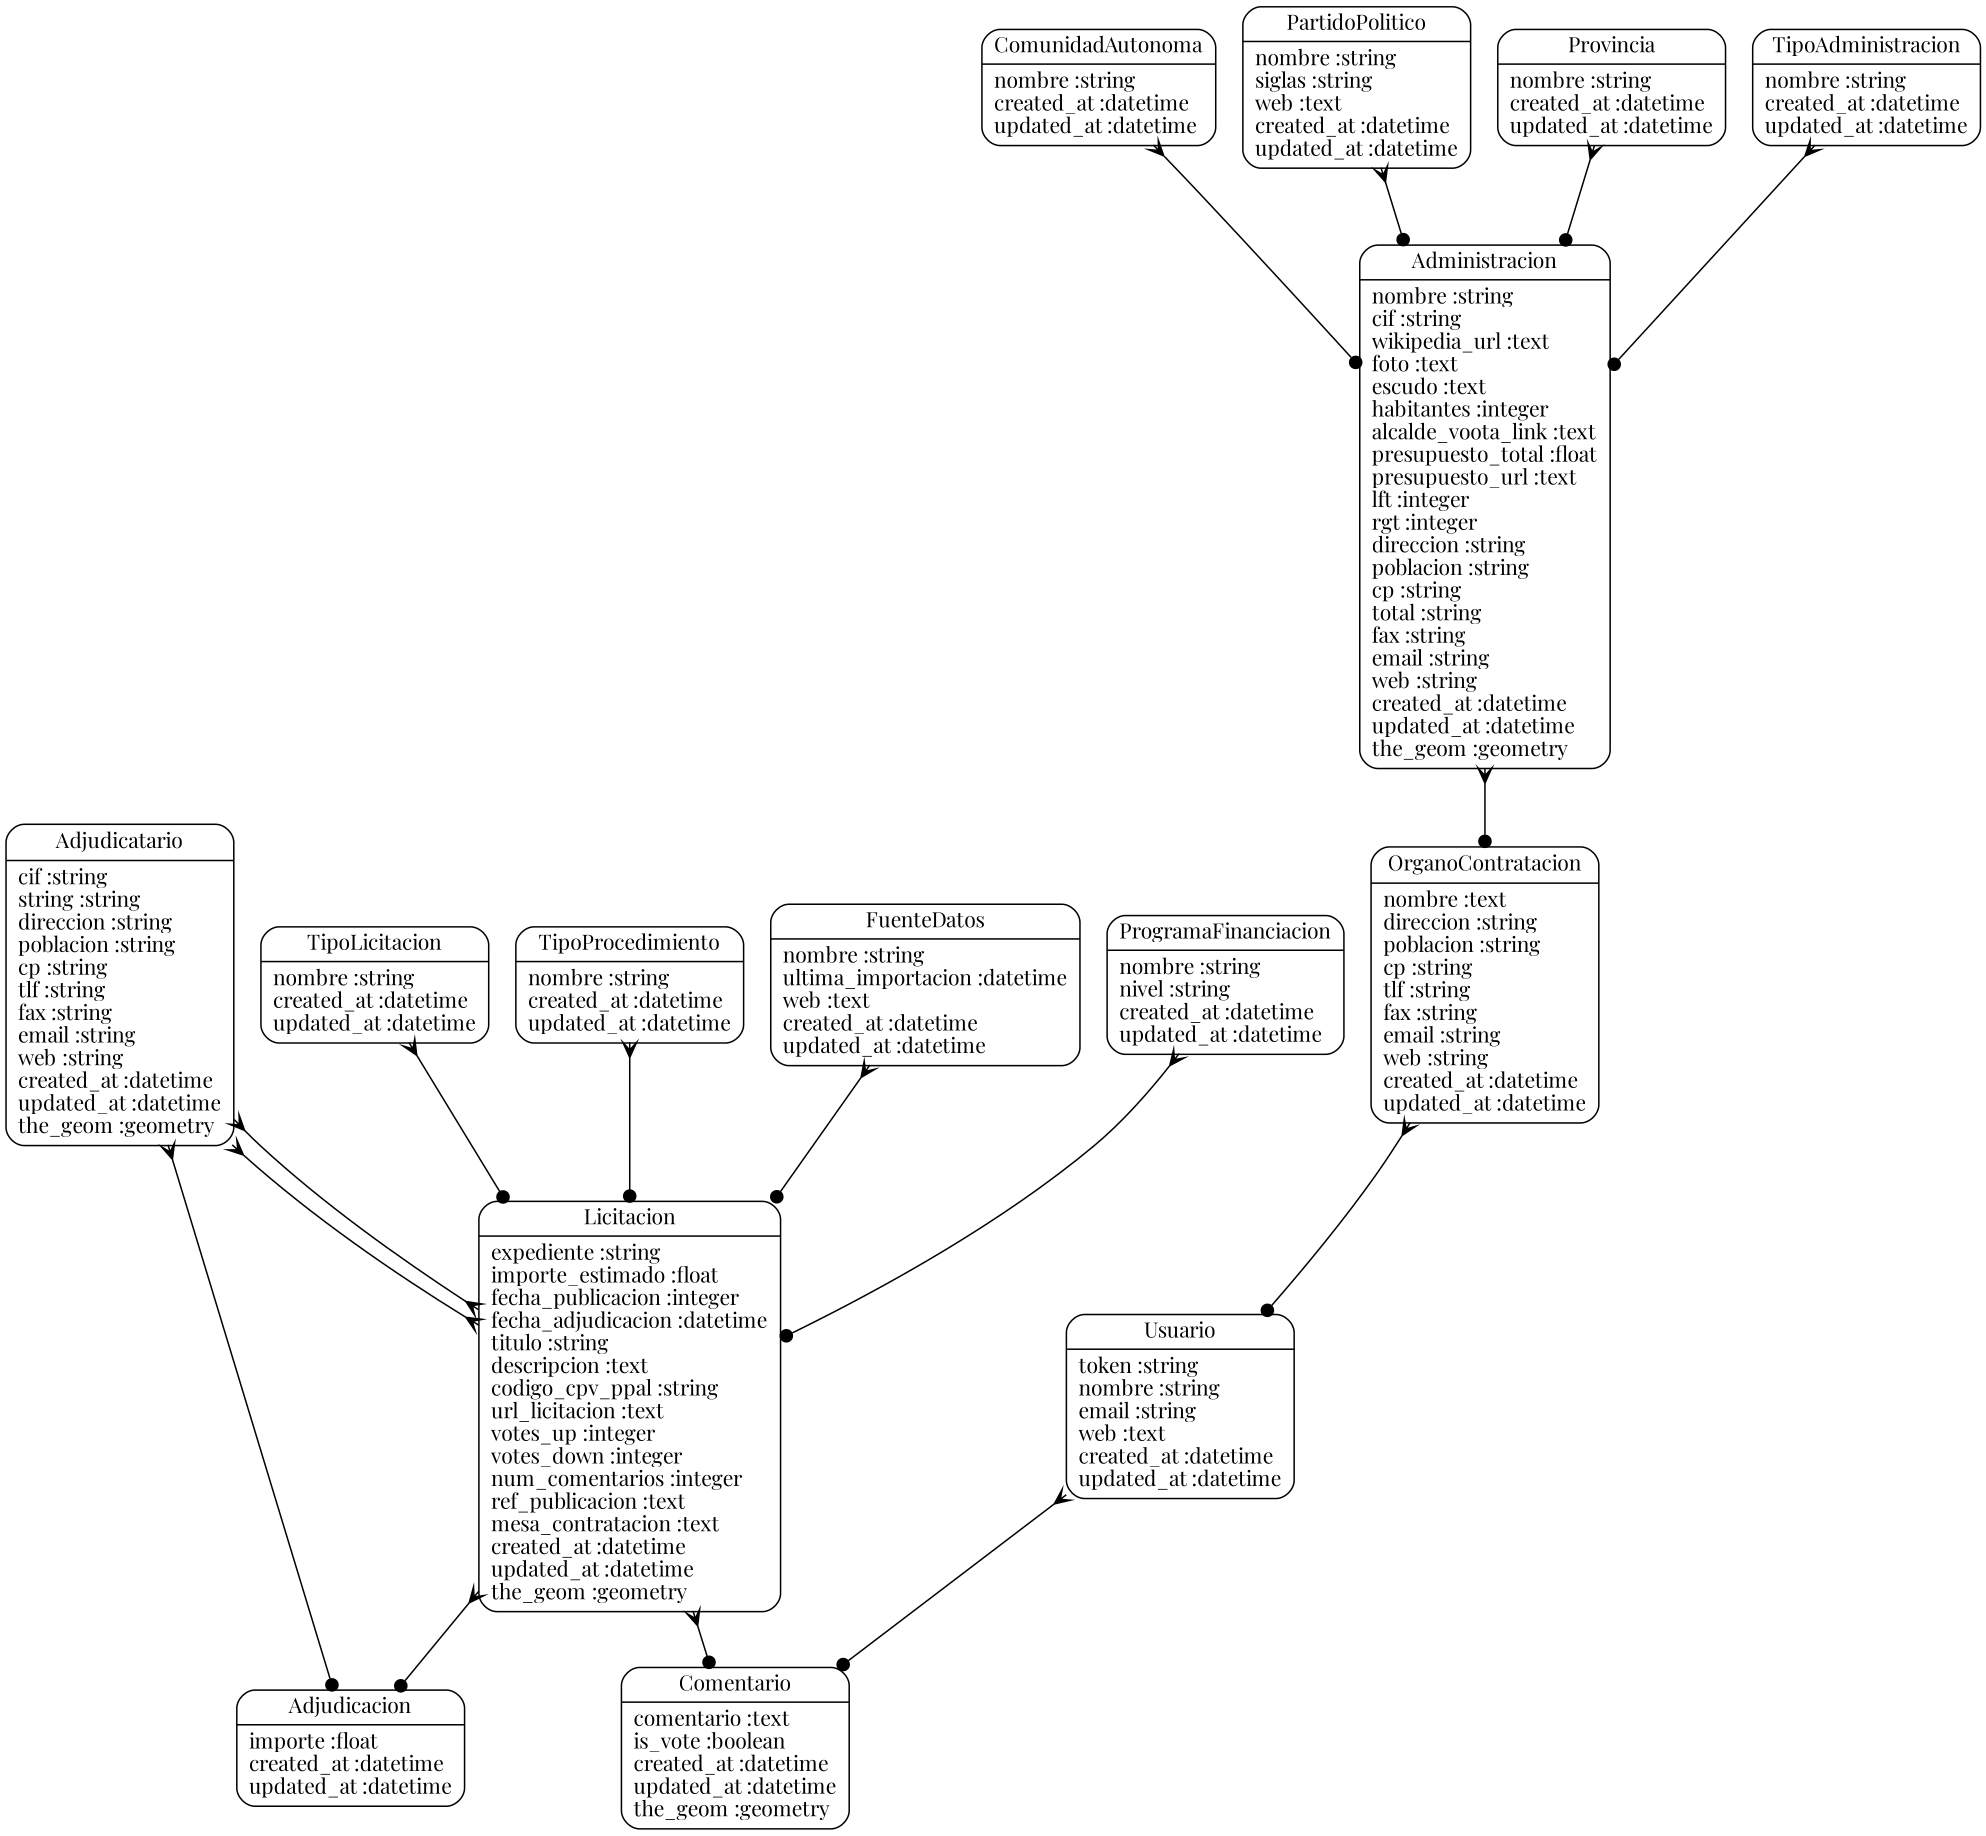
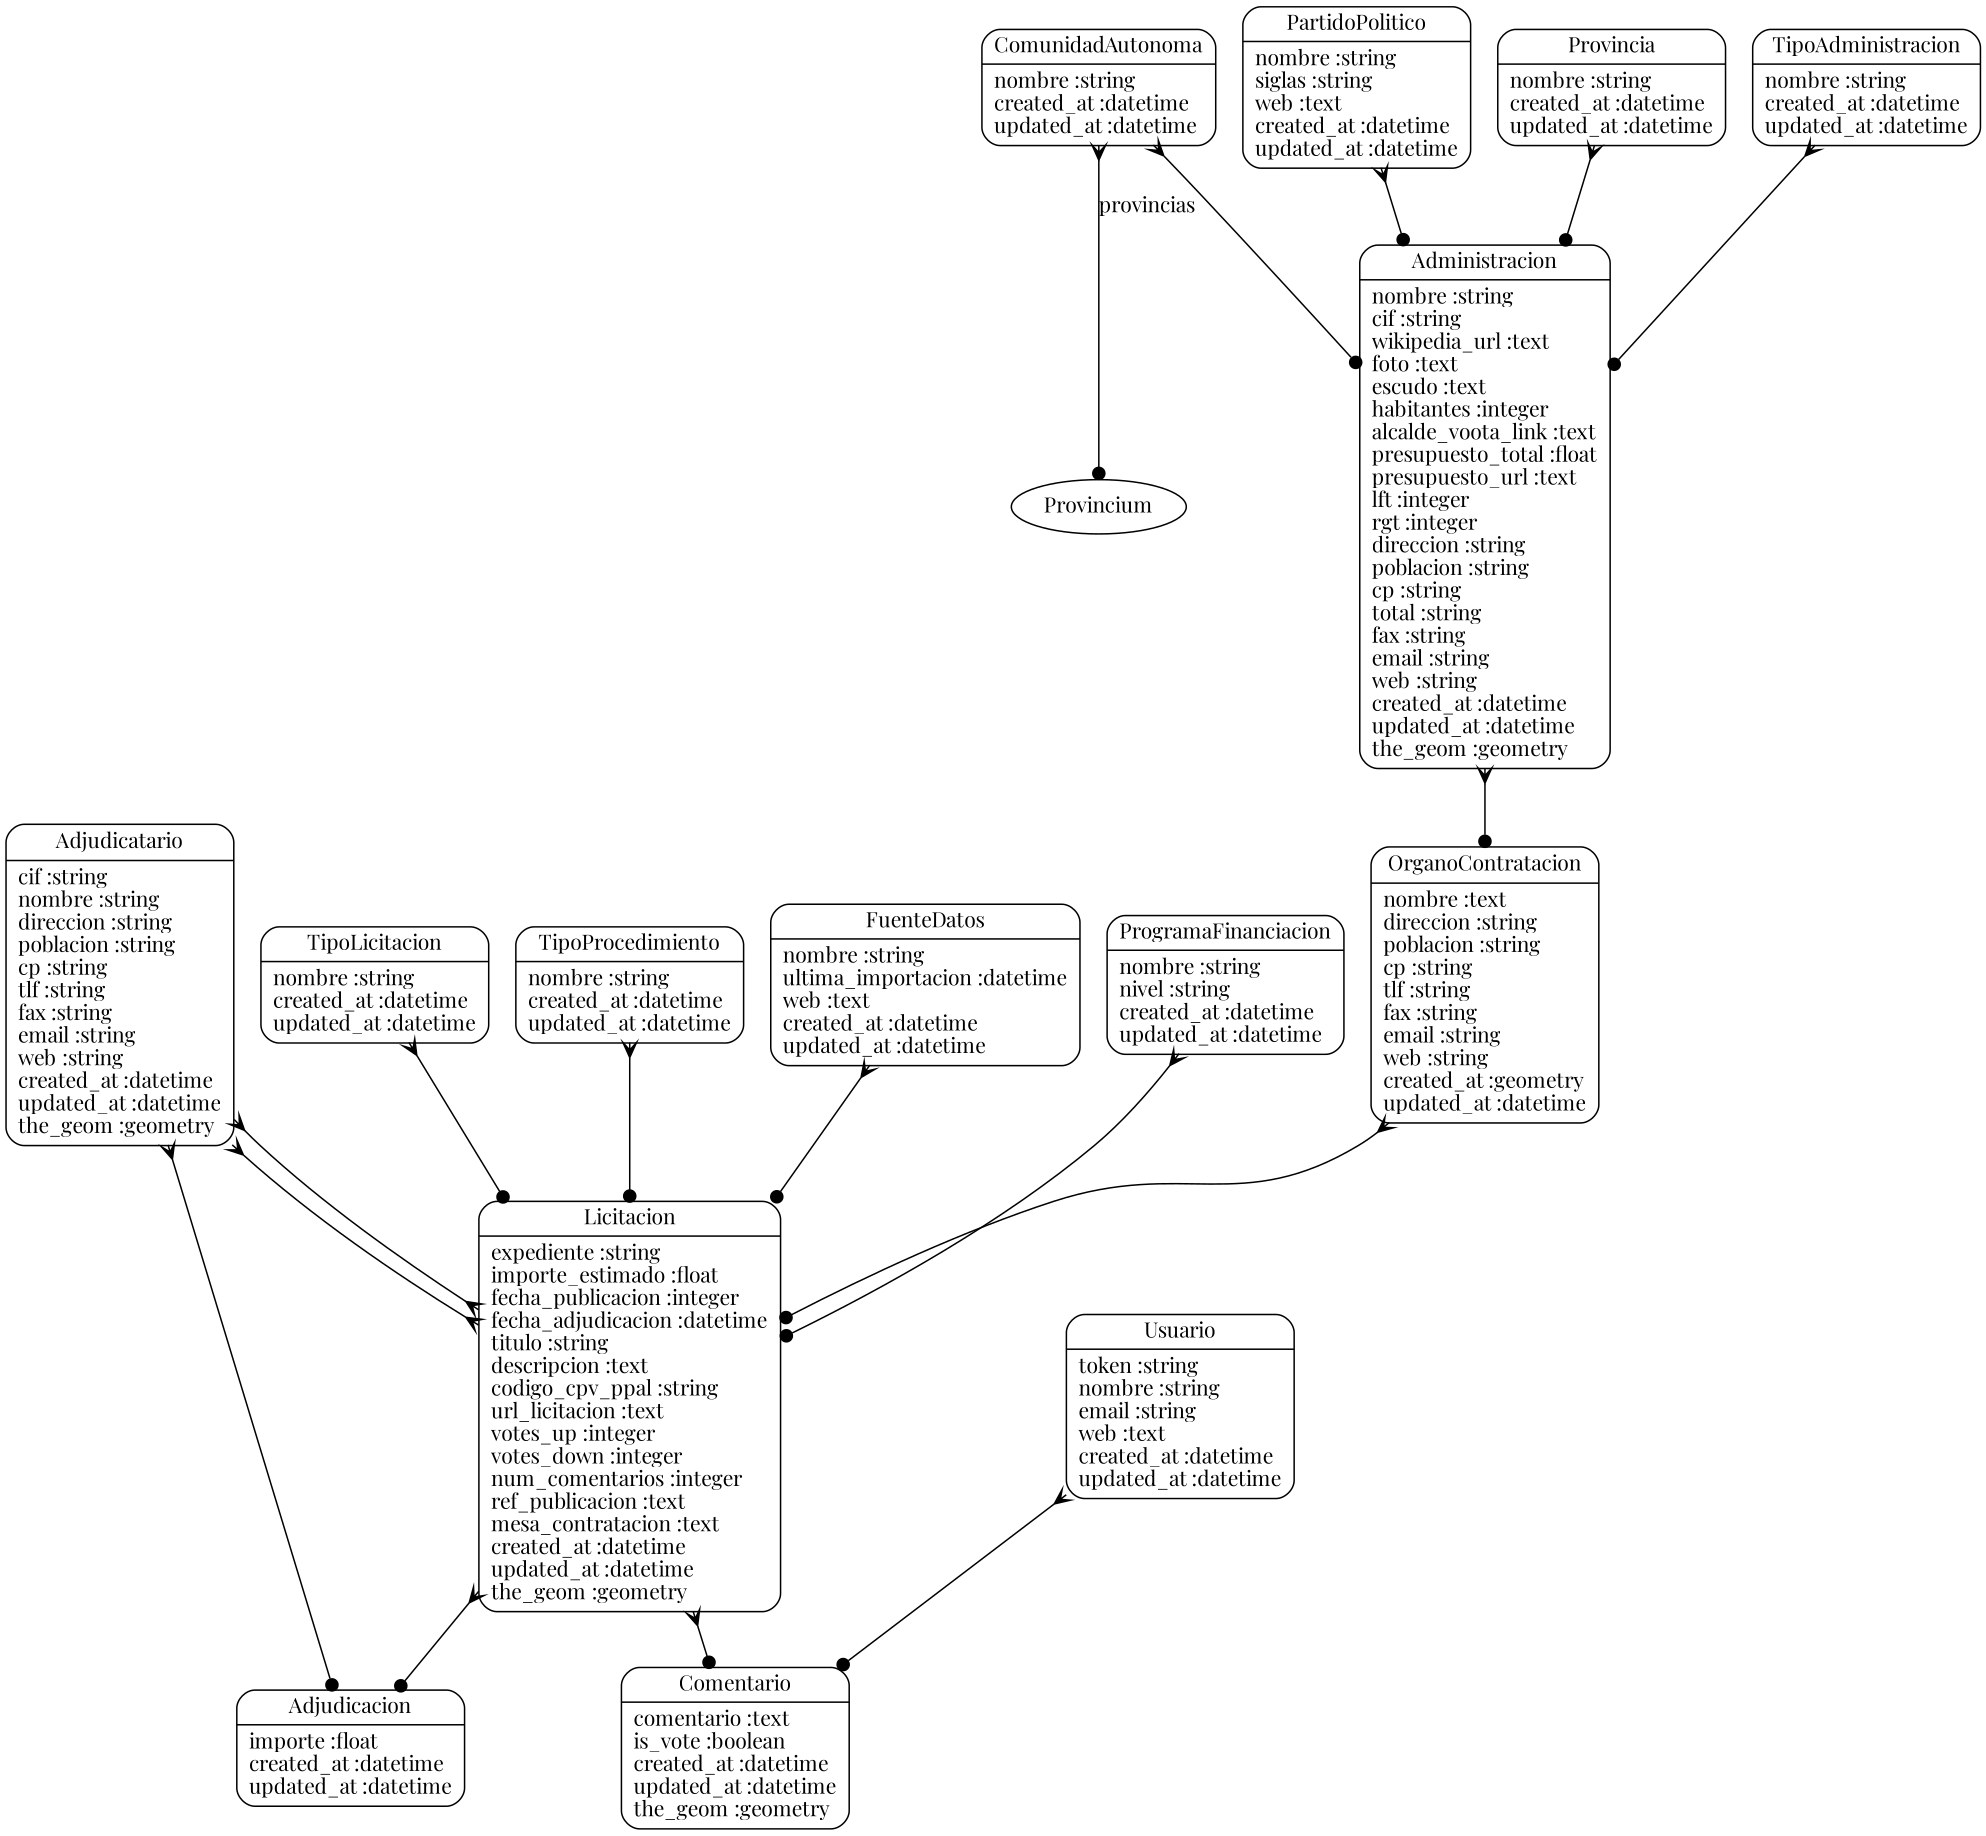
node "Provincium": added
node "Adjudicatario": text "string :string" -> "nombre :string"
node "OrganoContratacion": text "created_at :datetime" -> "created_at :geometry"
edge "OrganoContratacion" -- "Usuario": now "OrganoContratacion" -- "Licitacion"
